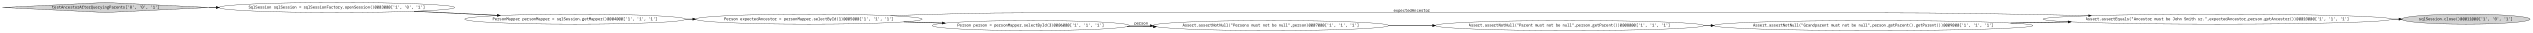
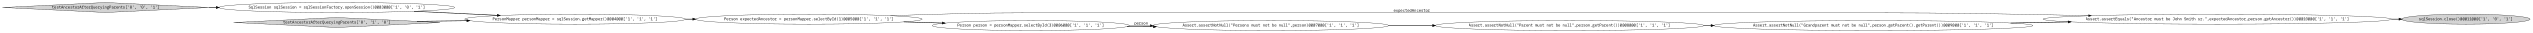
node "testAncestorAfterQueryingParents['0', '1', '0']": added
